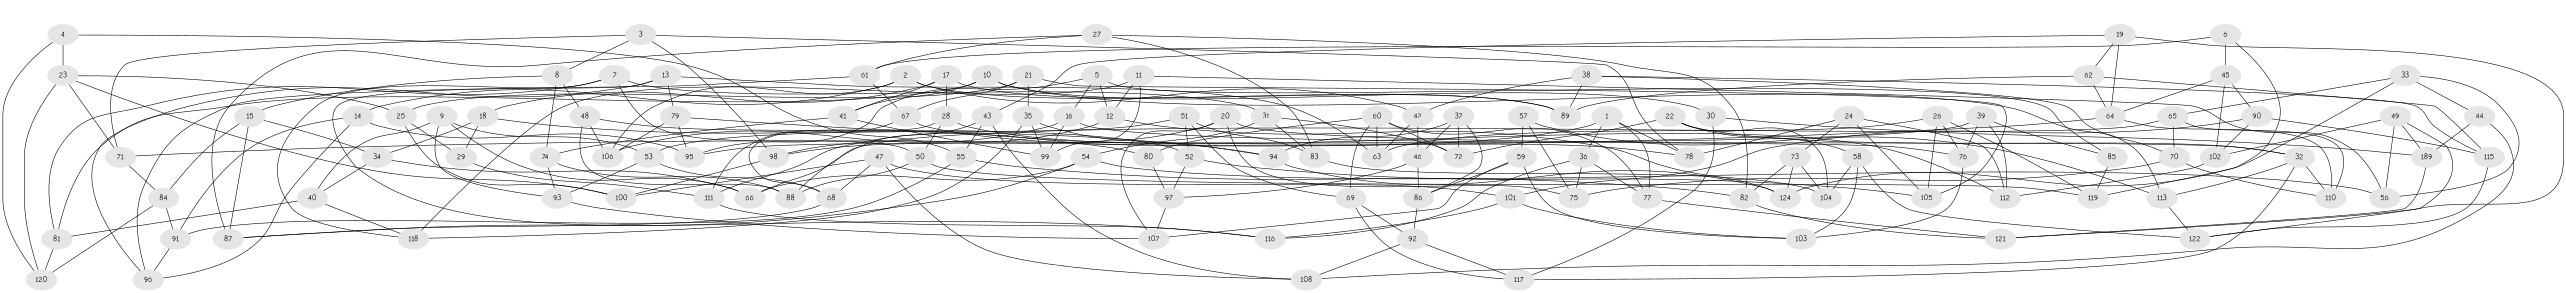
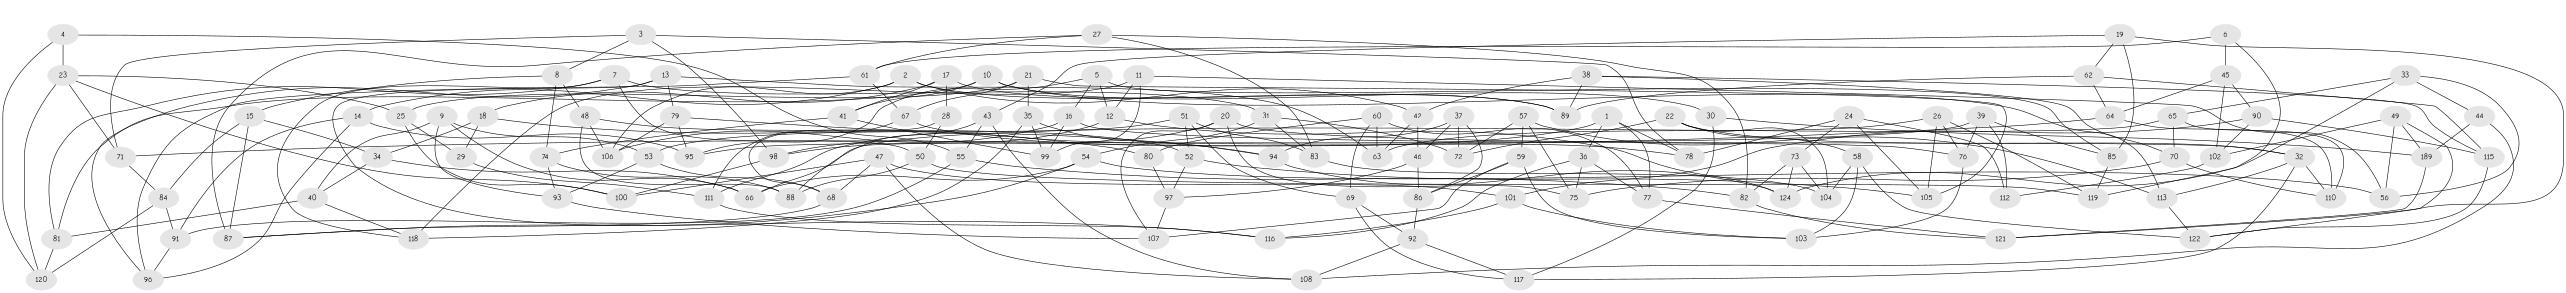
edge "19" -- "64": now "19" -- "85"
edge "60" -- "72": now "57" -- "72"
edge "28" -- "112": removed
